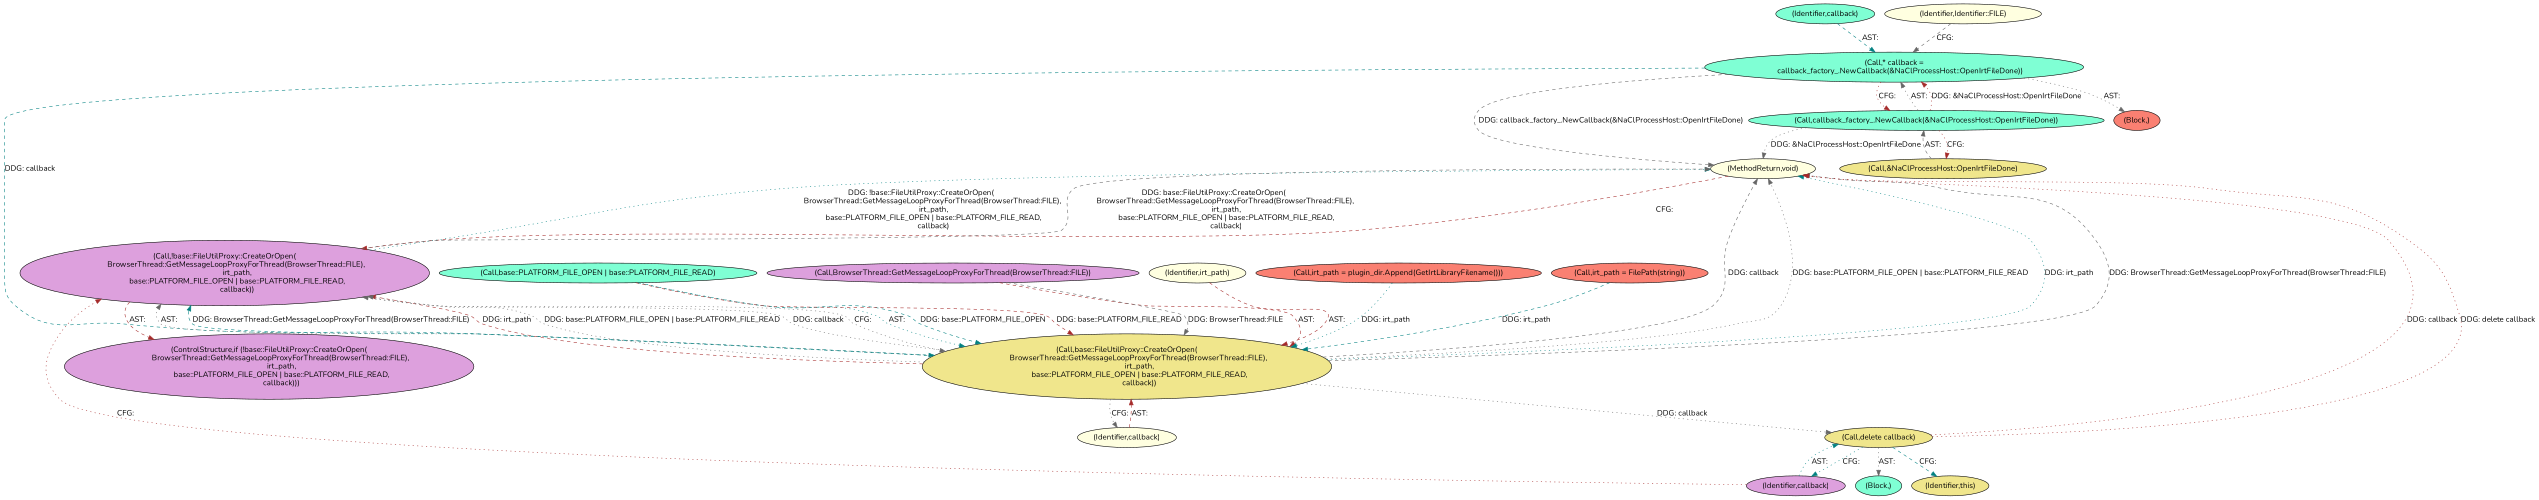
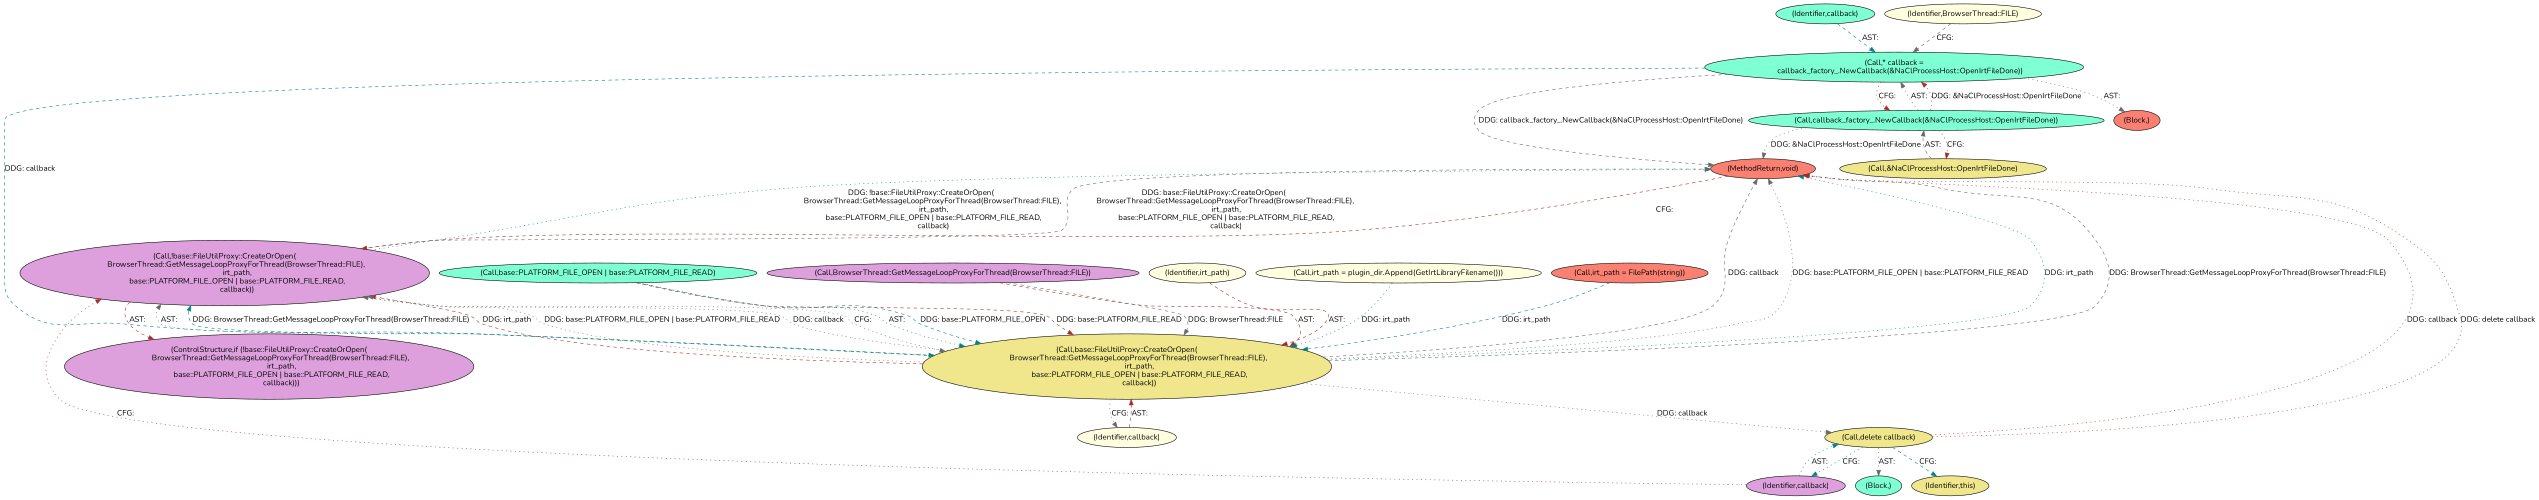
node "(Identifier,Identifier::FILE)": label "(Identifier,Identifier::FILE)" -> "(Identifier,BrowserThread::FILE)"
node "(MethodReturn,void)": fillcolor lightyellow -> salmon
node "(Call,irt_path = plugin_dir.Append(GetIrtLibraryFilename()))": fillcolor salmon -> lightyellow
